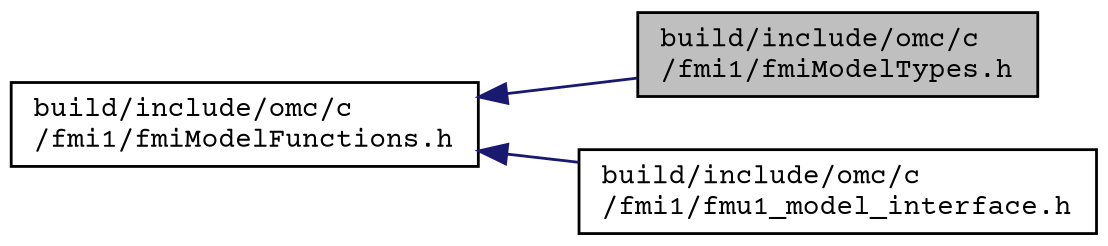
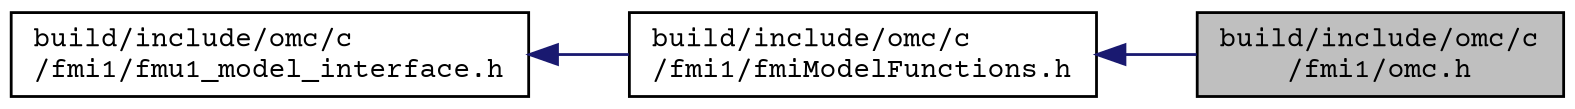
node "build/include/omc/c /fmi1/fmiModelTypes.h": label "build/include/omc/c /fmi1/fmiModelTypes.h" -> "build/include/omc/c /fmi1/omc.h"
edge "build/include/omc/c /fmi1/fmu1_model_interface.h" -> "build/include/omc/c /fmi1/fmiModelFunctions.h": reversed
